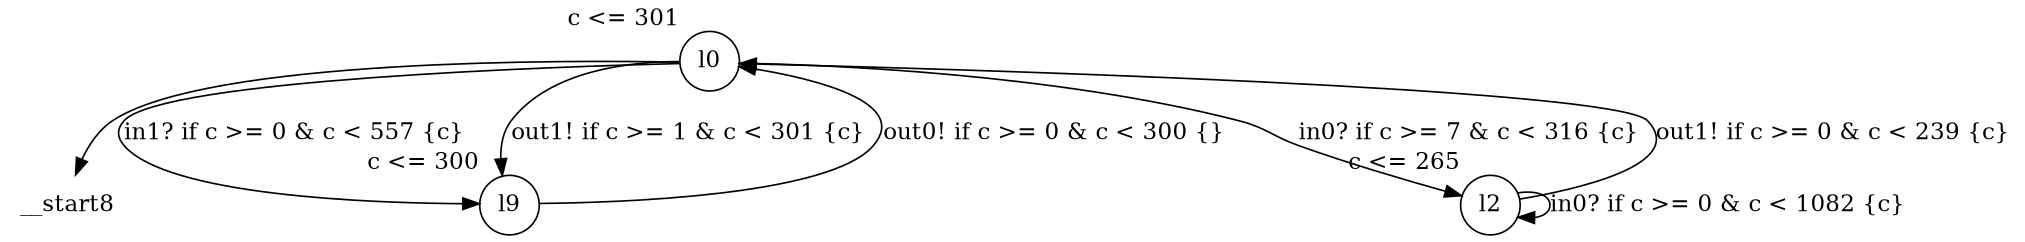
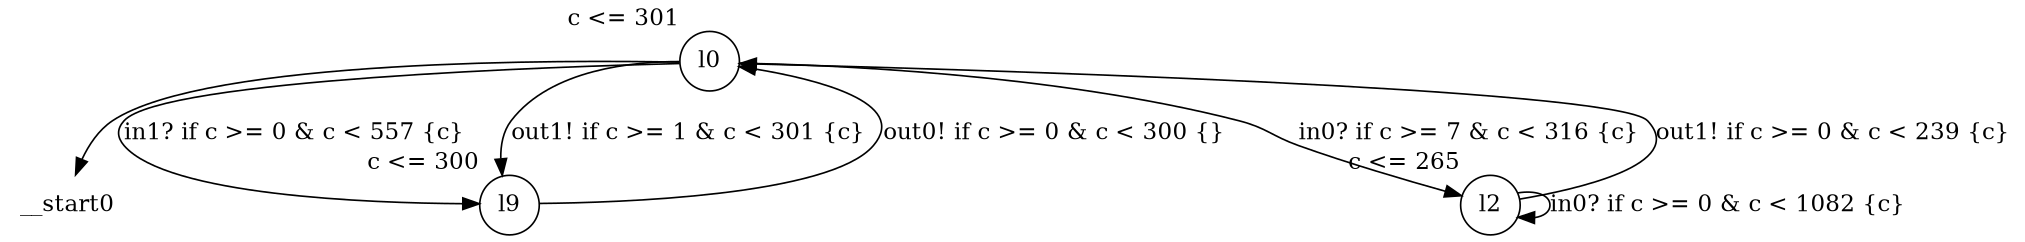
node "__start8": label "__start8" -> "__start0"
